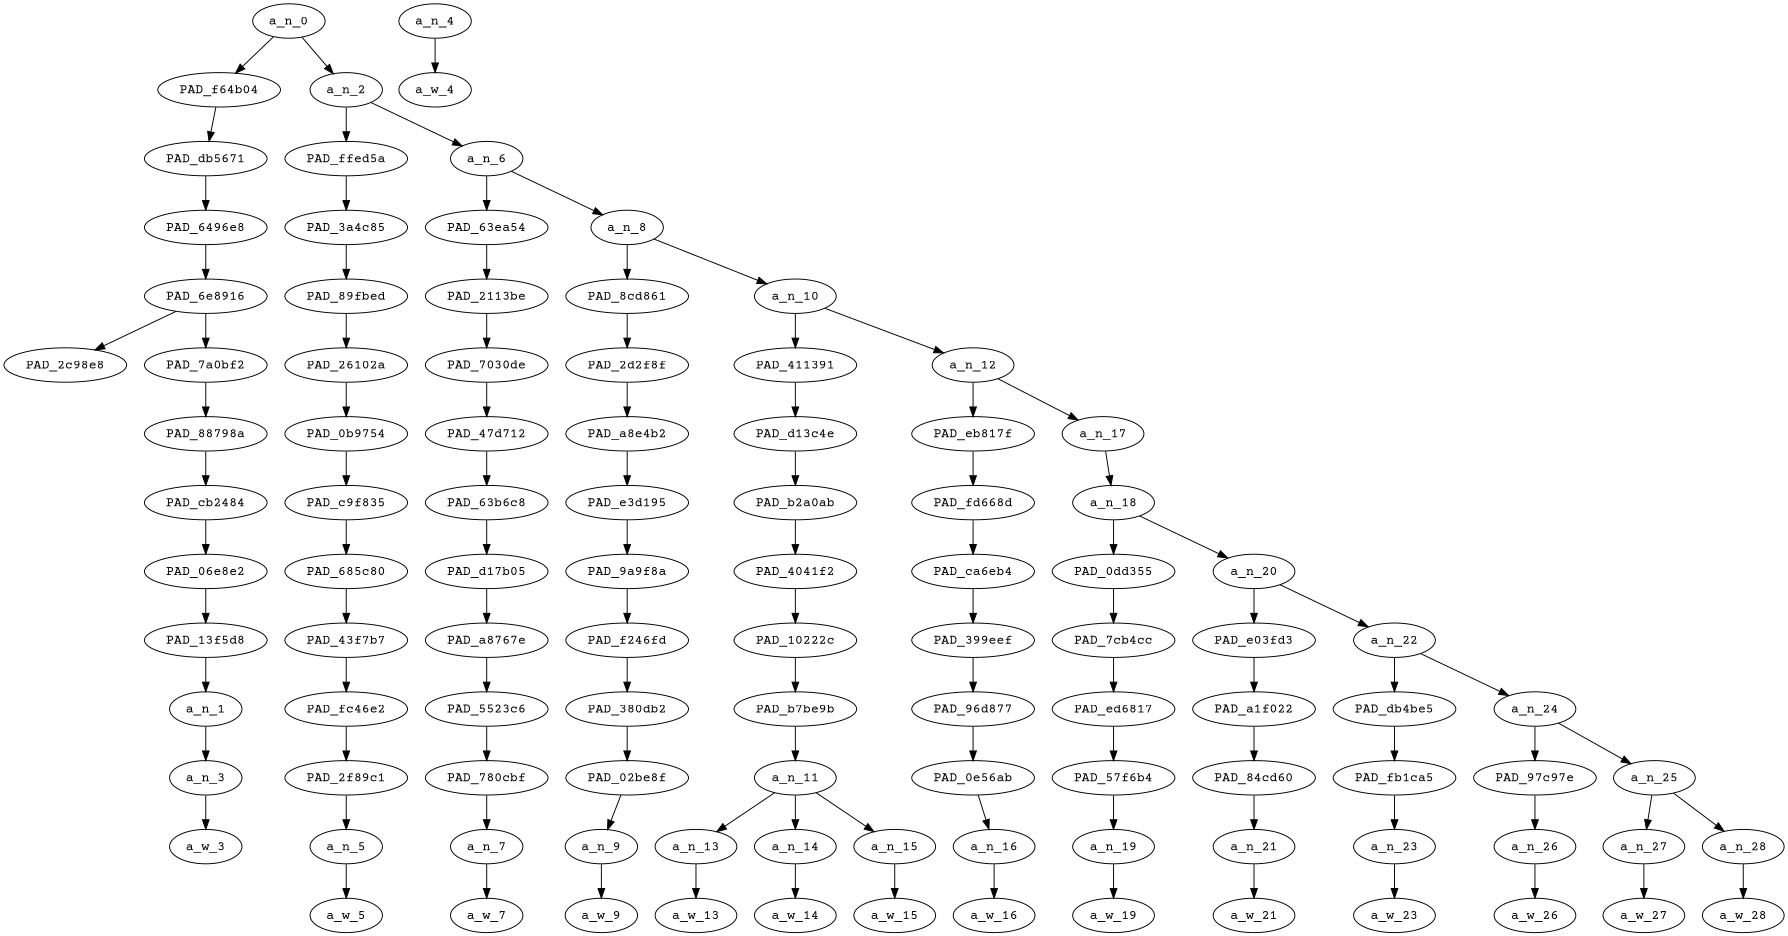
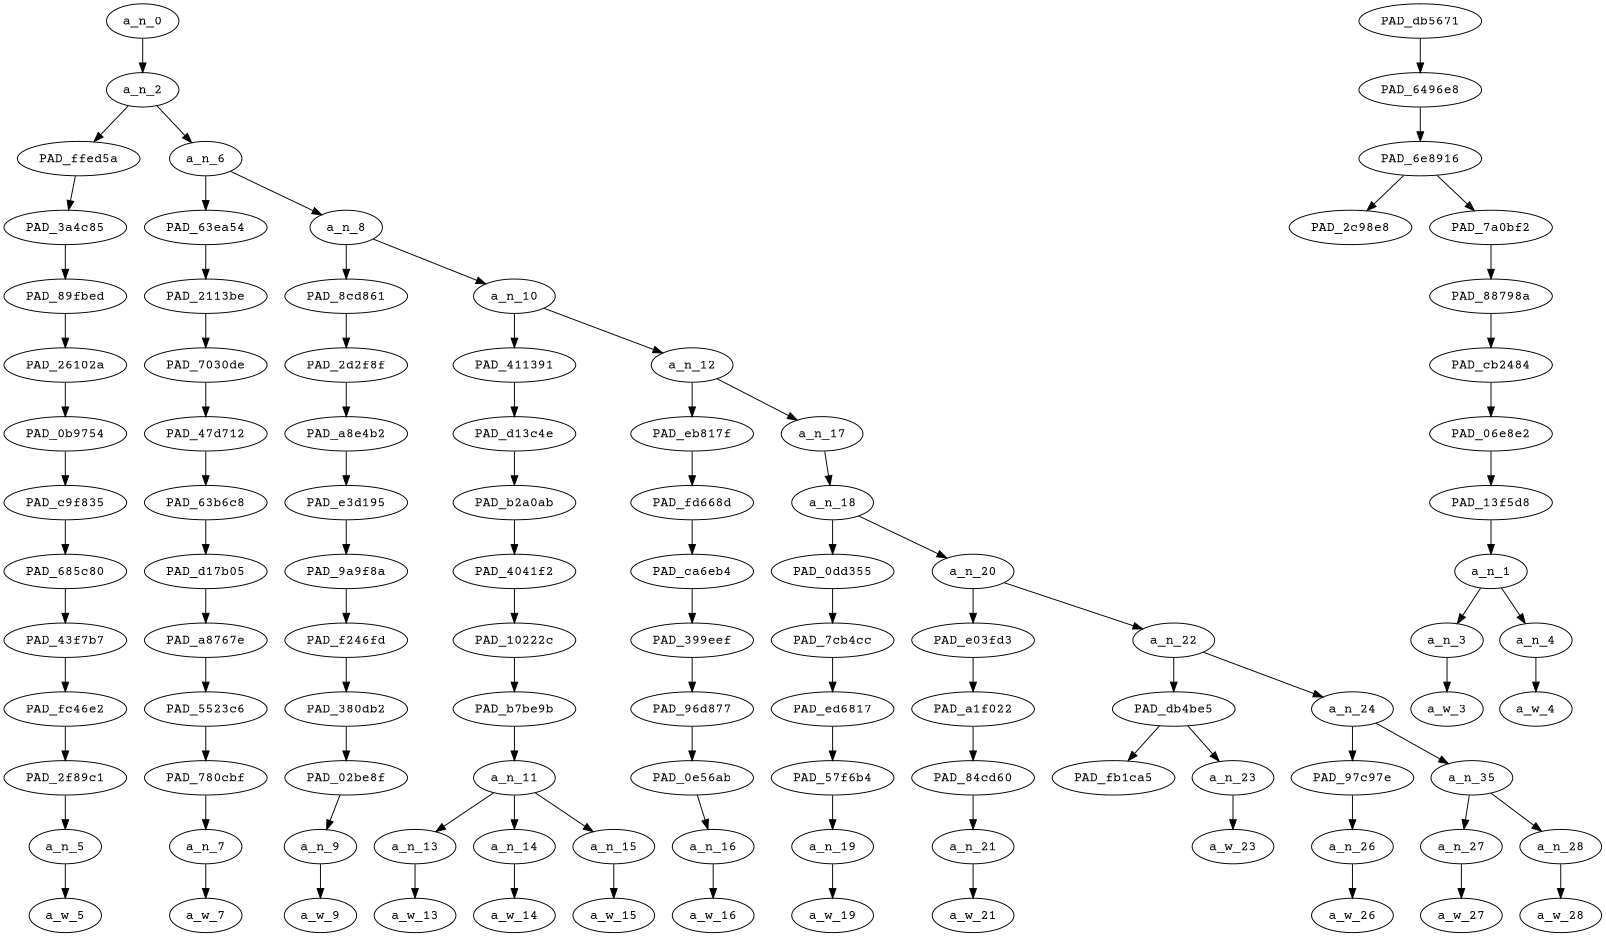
node "PAD_f64b04": removed
edge "a_n_1" -> "a_n_4": added
node "a_n_25": label "a_n_25" -> "a_n_35"
edge "PAD_fb1ca5" -> "a_n_23": now "PAD_db4be5" -> "a_n_23"
